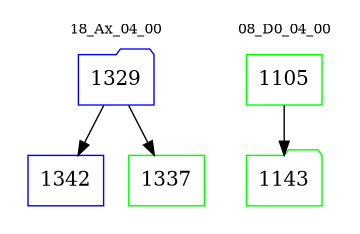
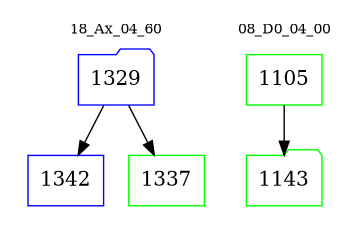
cluster "18_Ax_04_00": label "18_Ax_04_00" -> "18_Ax_04_60"
